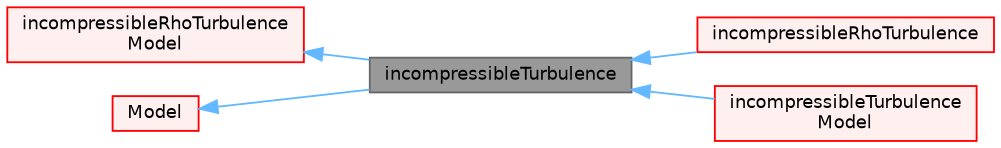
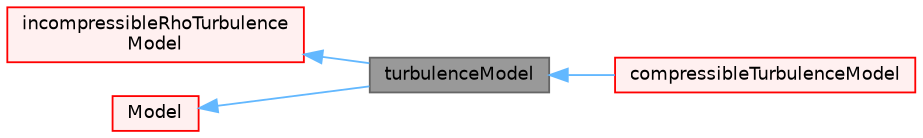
node "incompressibleRhoTurbulence": label "incompressibleRhoTurbulence" -> "compressibleTurbulenceModel"
node "incompressibleTurbulence": label "incompressibleTurbulence" -> "turbulenceModel"
node "incompressibleTurbulence Model": removed
